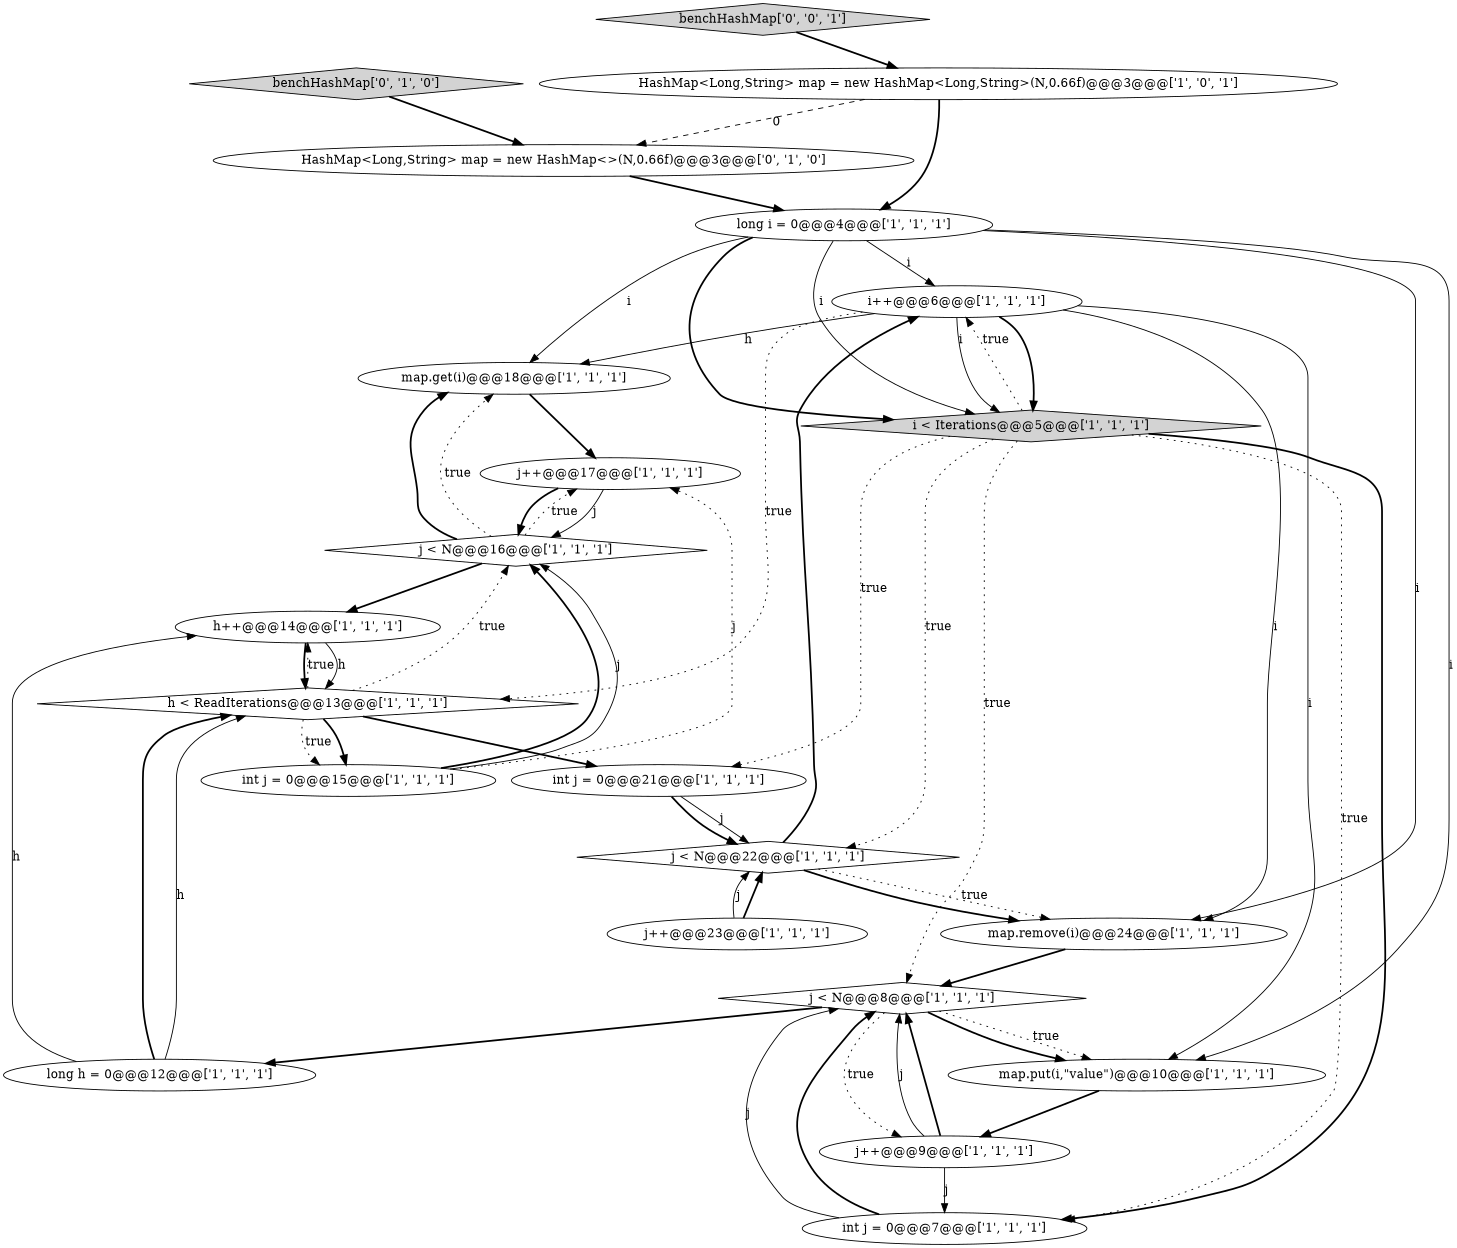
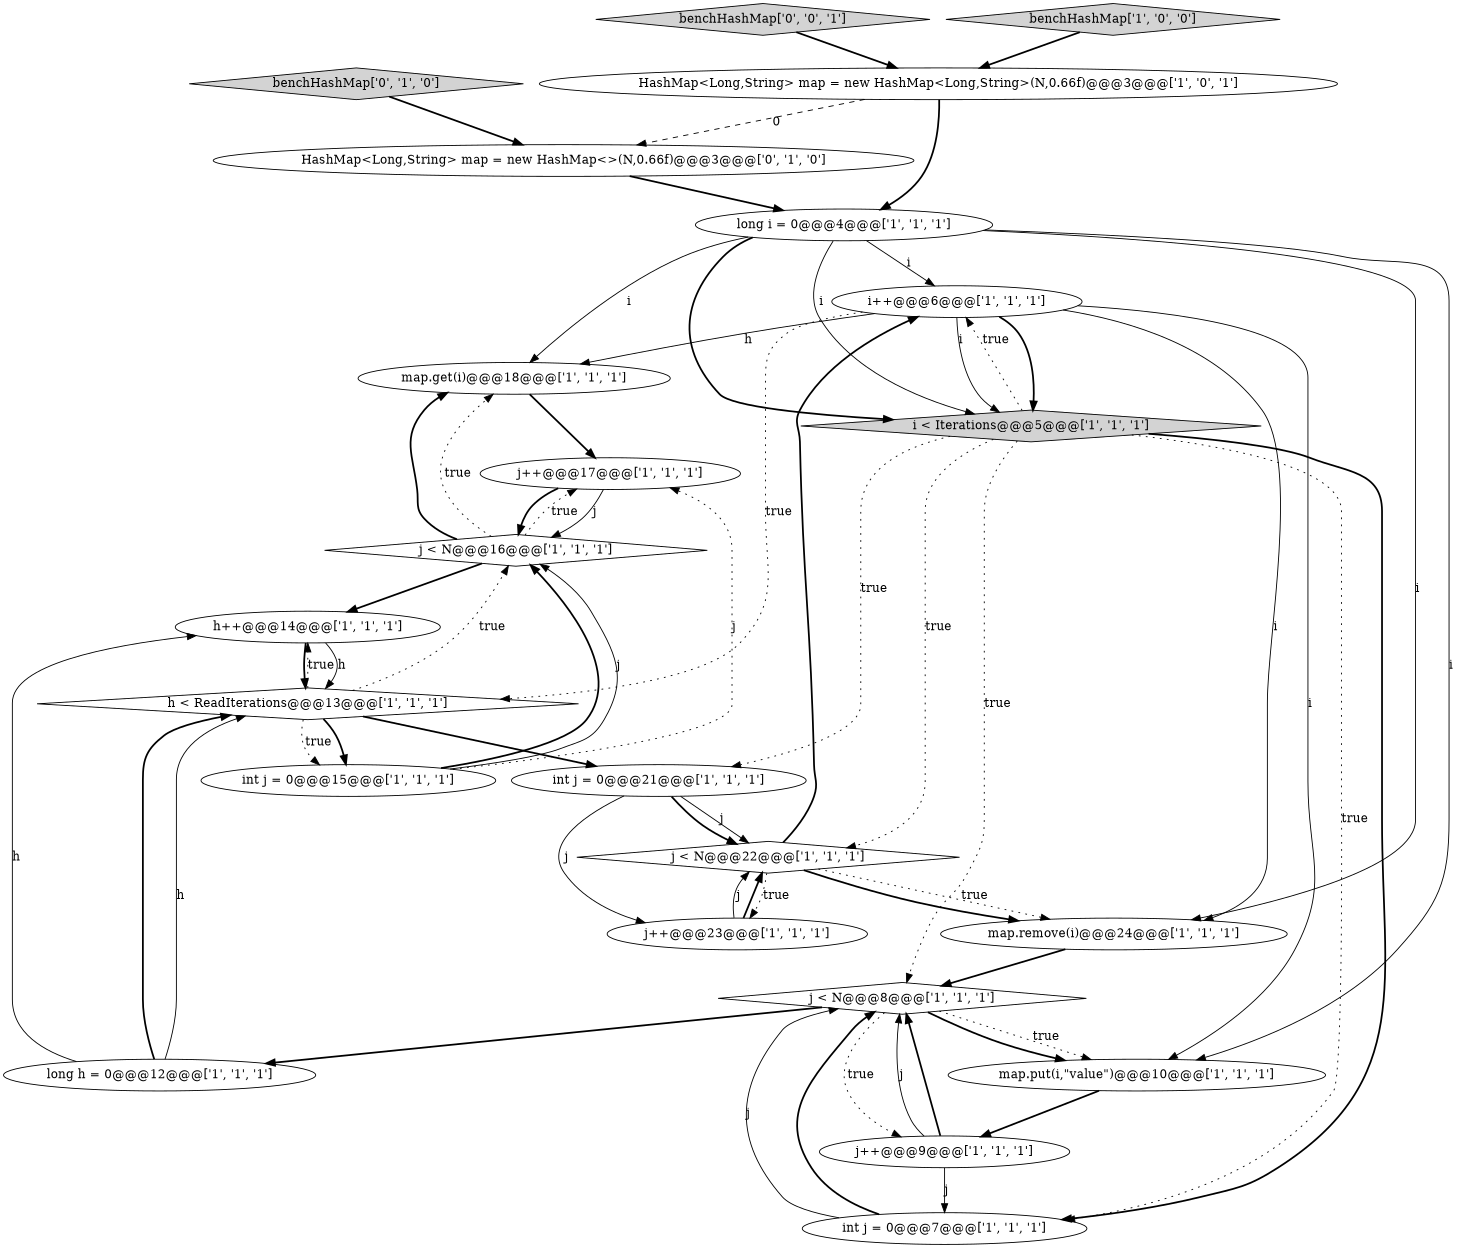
node "benchHashMap['1', '0', '0']": added
edge "int j = 0@@@21@@@['1', '1', '1']" -> "j++@@@23@@@['1', '1', '1']": added, label "j"
edge "j < N@@@22@@@['1', '1', '1']" -> "j++@@@23@@@['1', '1', '1']": added, label "true"
